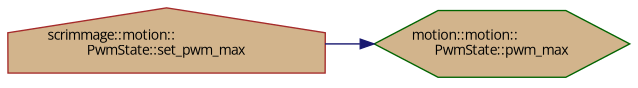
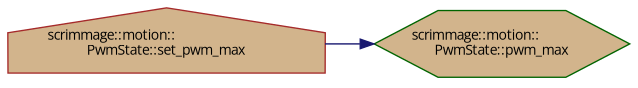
node "motion::motion:: PwmState::pwm_max": label "motion::motion:: PwmState::pwm_max" -> "scrimmage::motion:: PwmState::pwm_max"
